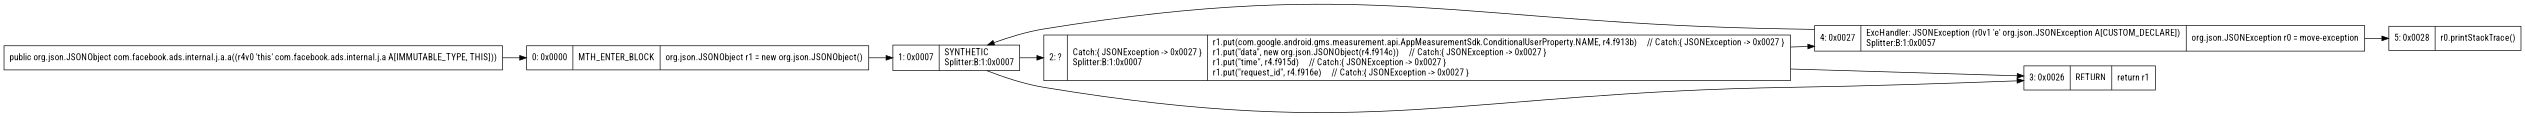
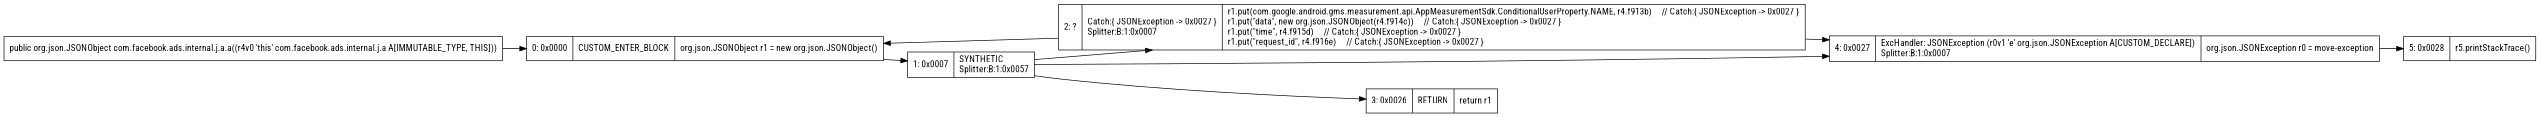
edge "4: 0x0027" -> "1: 0x0007": reversed
node "5: 0x0028": text "r0.printStackTrace()" -> "r5.printStackTrace()"
node "4: 0x0027": text "Splitter:B:1:0x0057" -> "Splitter:B:1:0x0007"
node "0: 0x0000": text "MTH_ENTER_BLOCK" -> "CUSTOM_ENTER_BLOCK"
node "1: 0x0007": text "Splitter:B:1:0x0007" -> "Splitter:B:1:0x0057"
edge "2: ?" -> "3: 0x0026": now "2: ?" -> "0: 0x0000"
